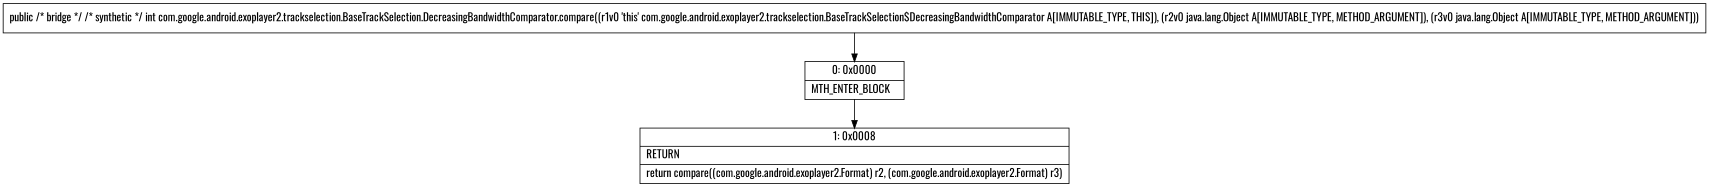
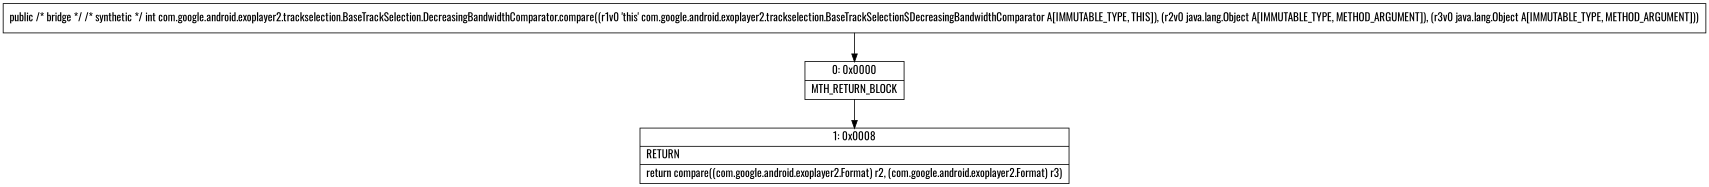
node "0: 0x0000": text "MTH_ENTER_BLOCK" -> "MTH_RETURN_BLOCK"
